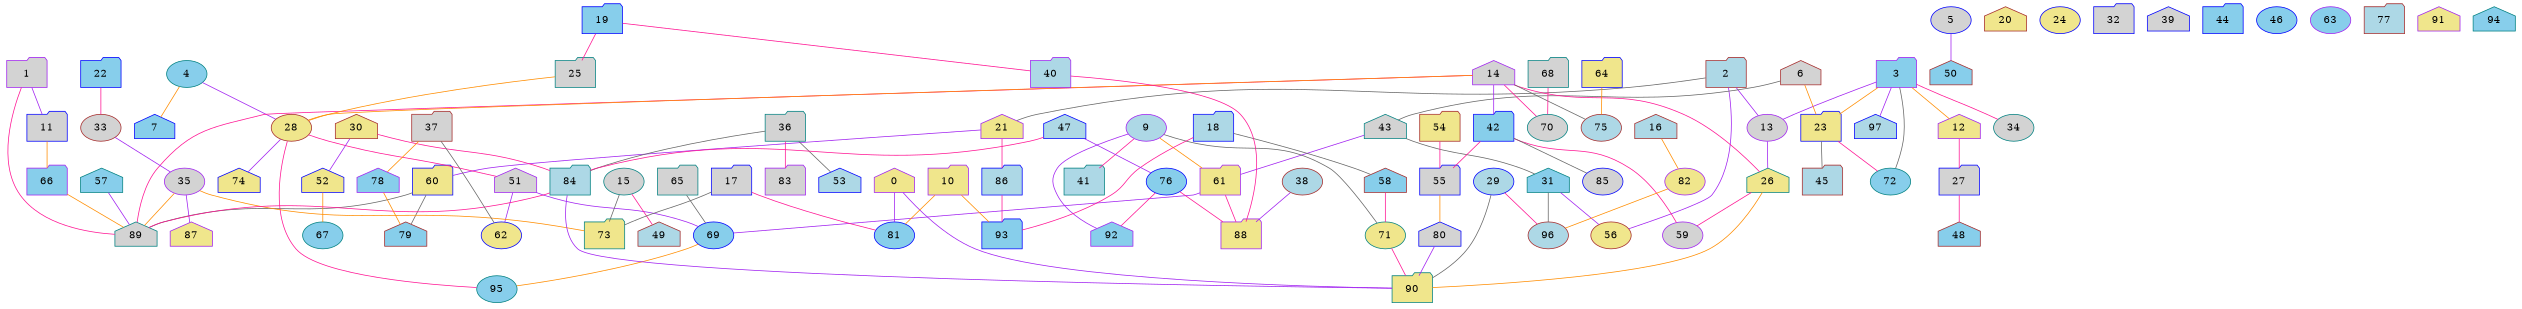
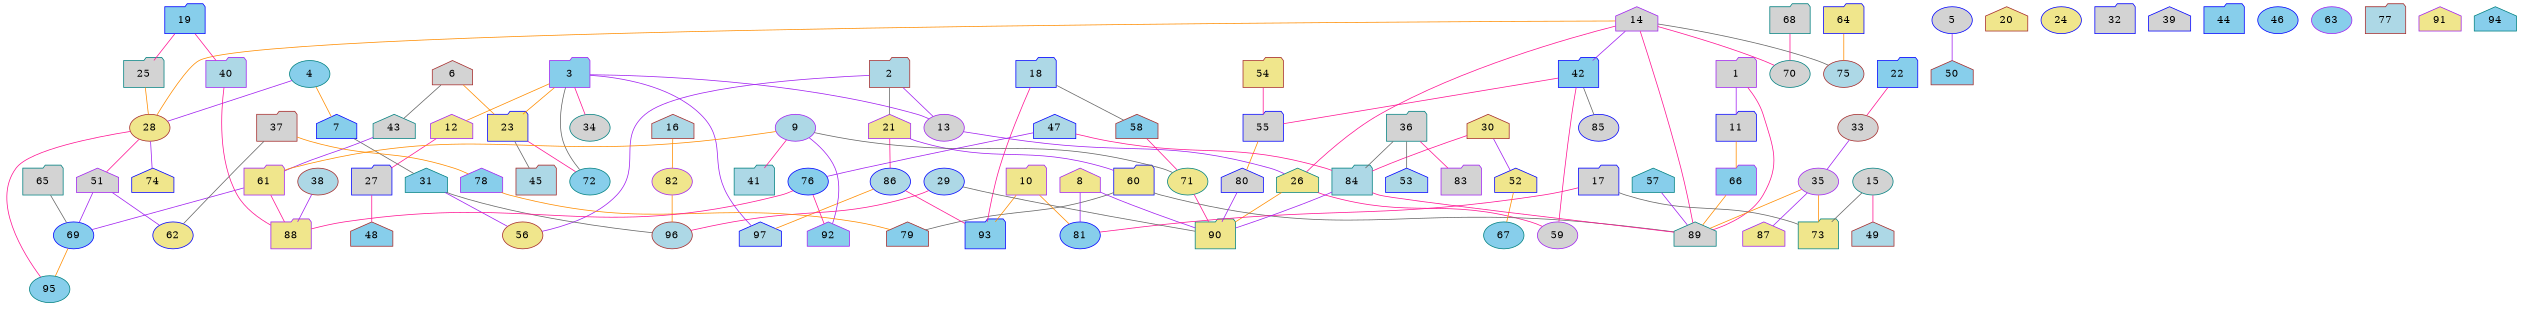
edge "43" -- "31": now "7" -- "31"
node "0": label "0" -> "8"
node "86": shape folder -> ellipse
edge "86" -- "97": added
